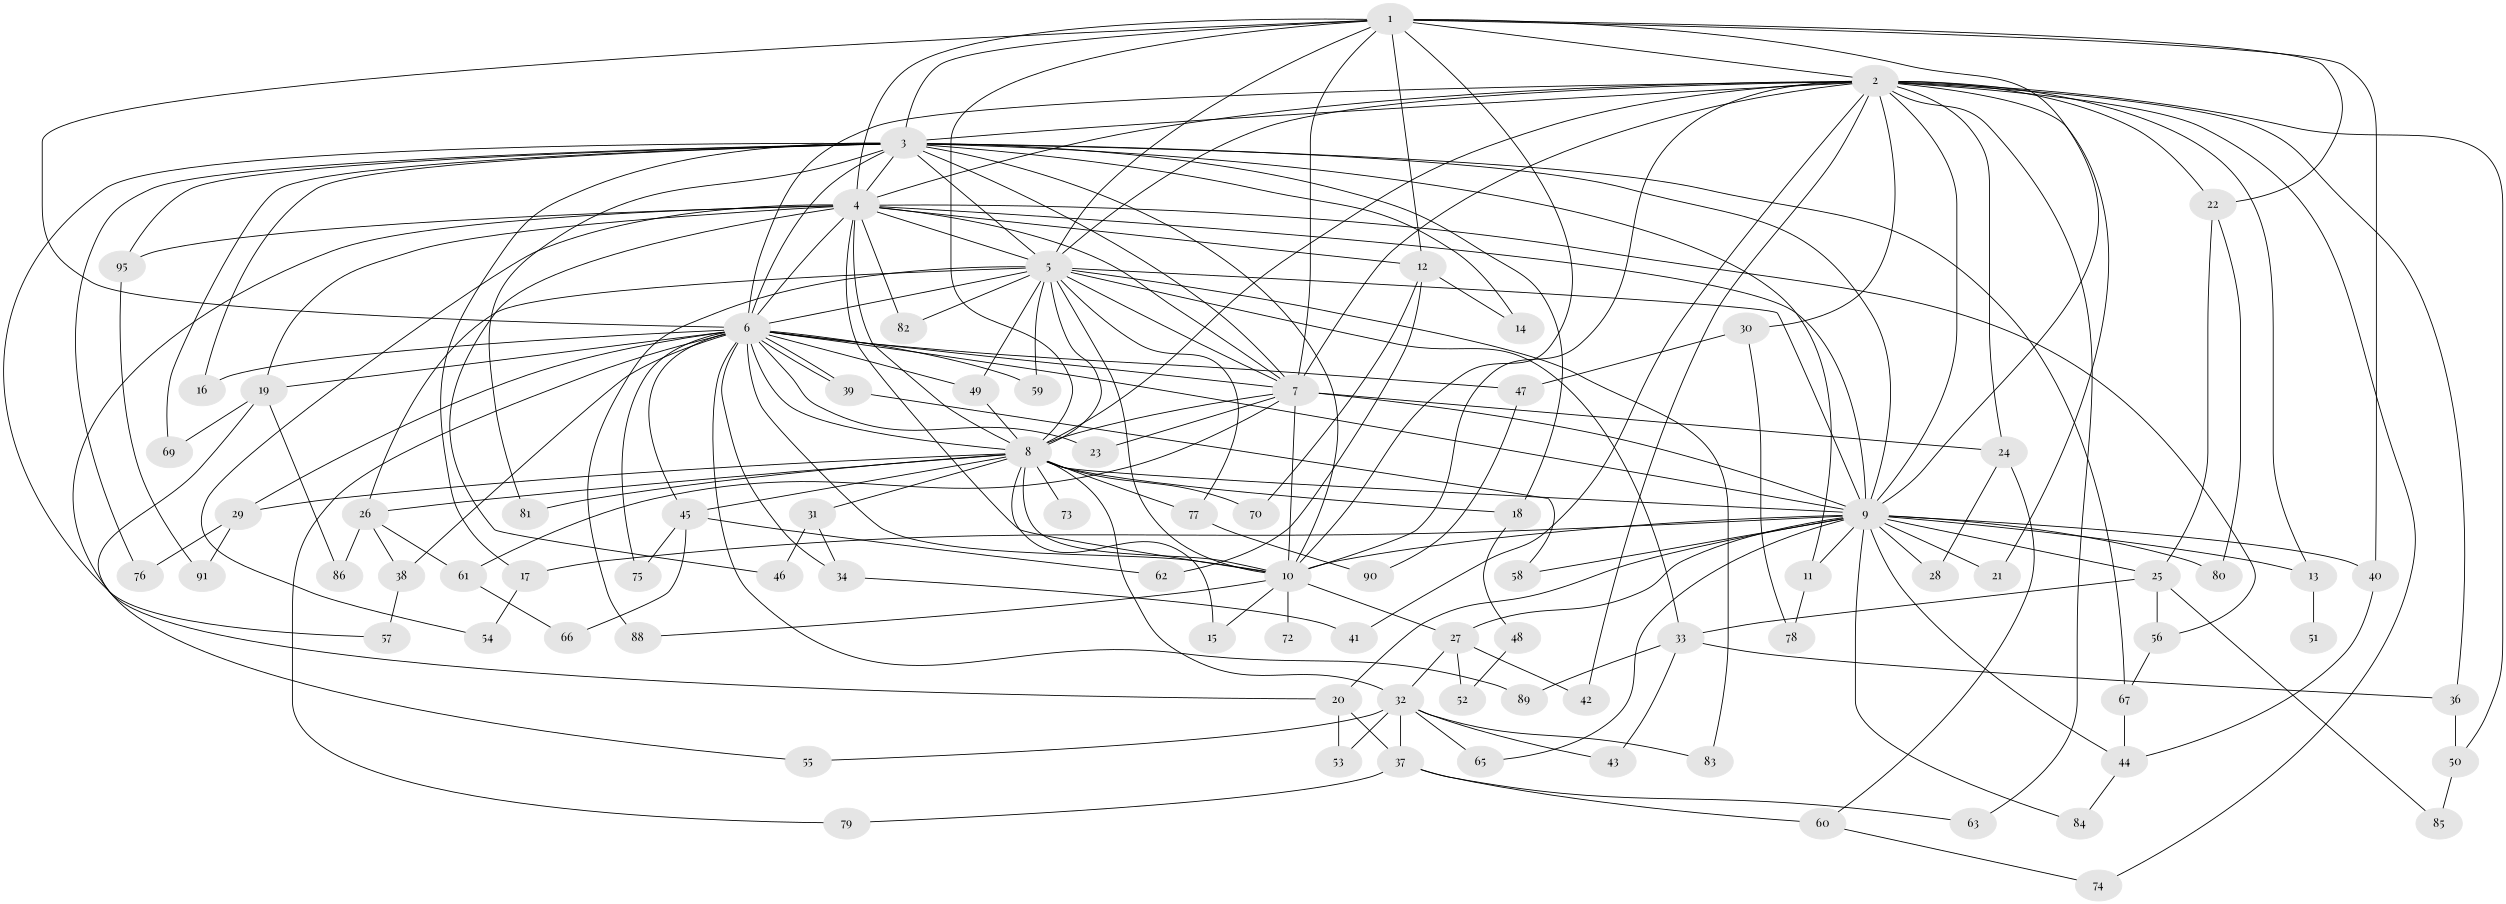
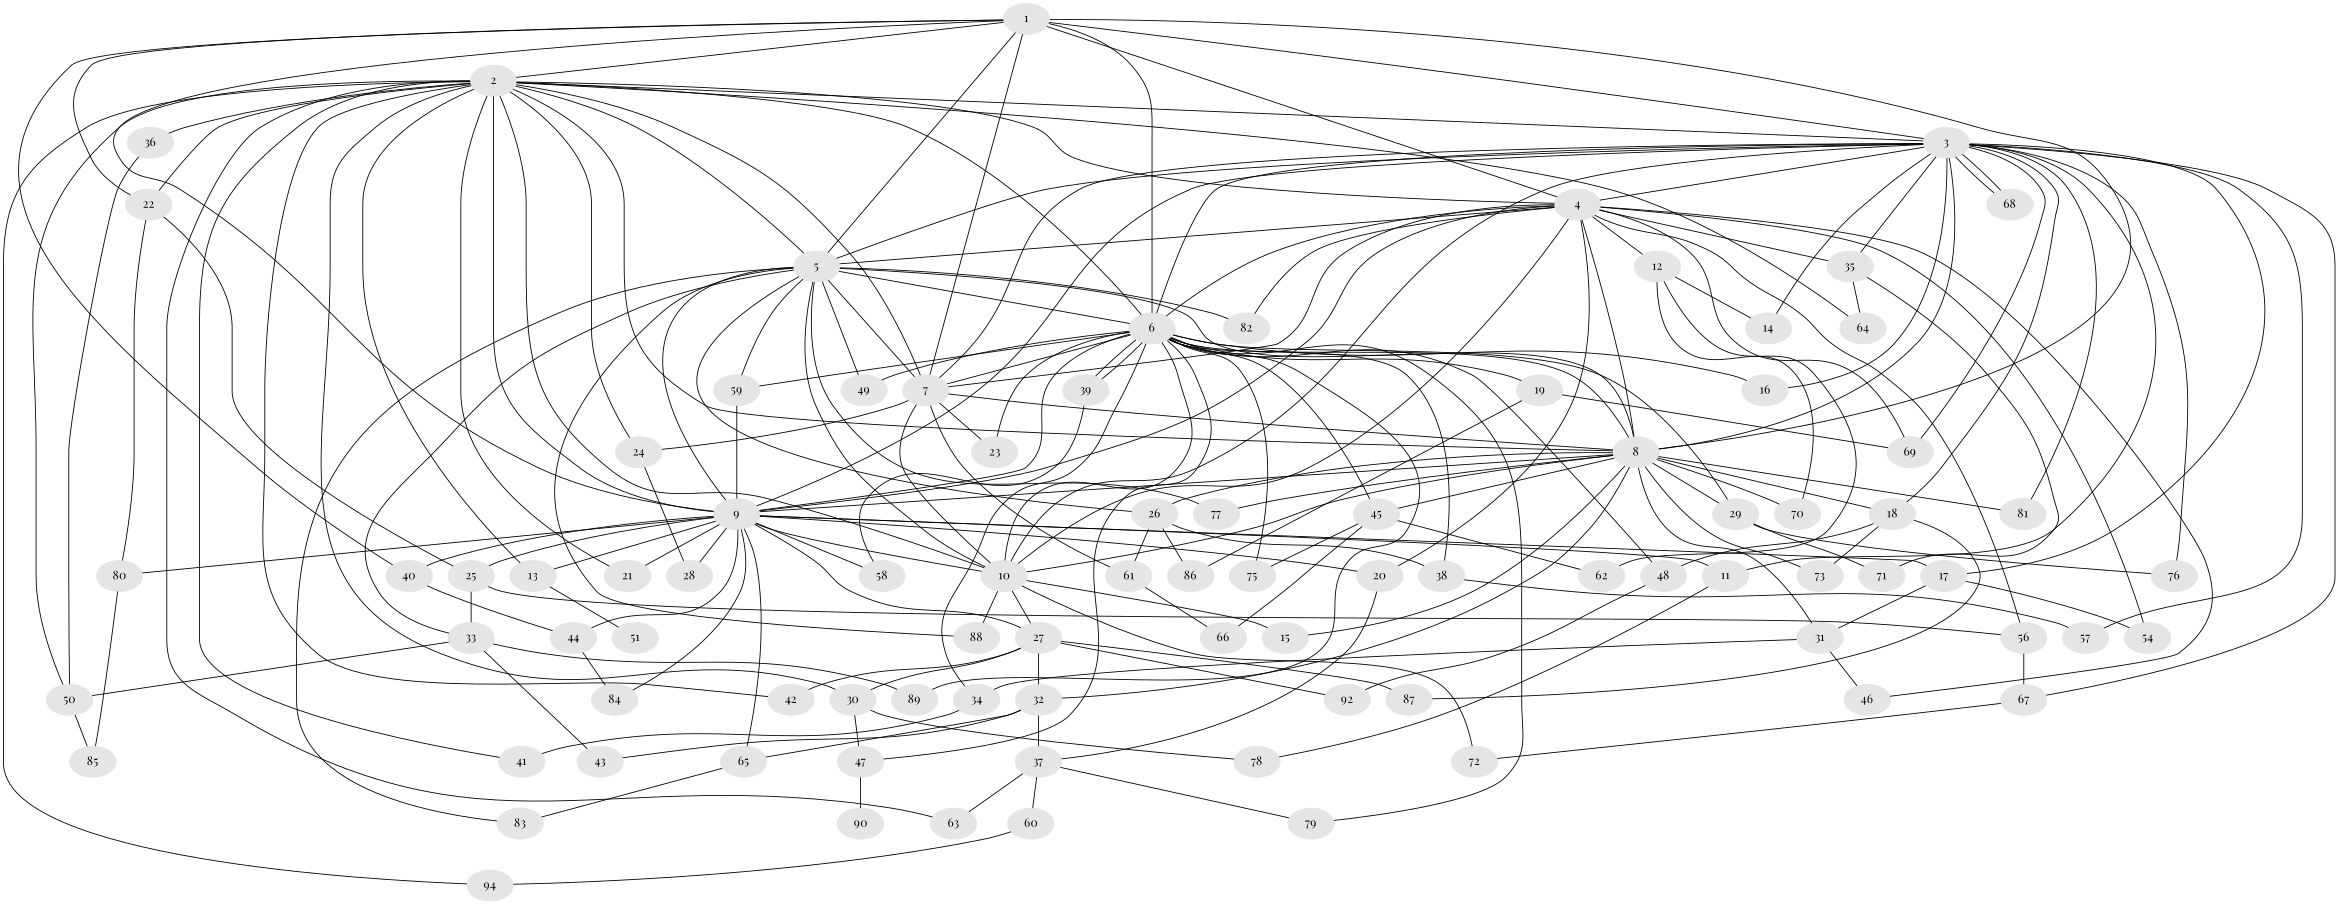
edge "1" -- "12": removed
node "68": added
edge "4" -- "19": now "4" -- "69"
node "95": label "95" -> "35"
edge "1" -- "10": removed
node "64": added
edge "6" -- "48": added
edge "49" -- "8": now "3" -- "8"
edge "7" -- "9": now "59" -- "9"
edge "18" -- "73": added
edge "77" -- "90": removed
node "91": label "91" -> "71"
edge "17" -- "31": added
edge "24" -- "60": removed
edge "27" -- "30": added
edge "33" -- "36": now "33" -- "50"
node "87": added
node "52": label "52" -> "92"
edge "25" -- "85": now "80" -- "85"
edge "67" -- "44": now "67" -- "72"
edge "32" -- "83": now "65" -- "83"
node "55": removed
node "53": removed
node "74": label "74" -> "94"
